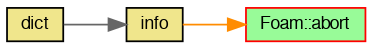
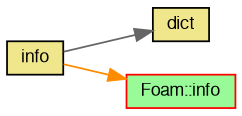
edge "dict" -> "info": reversed
node "Foam::abort": label "Foam::abort" -> "Foam::info"
